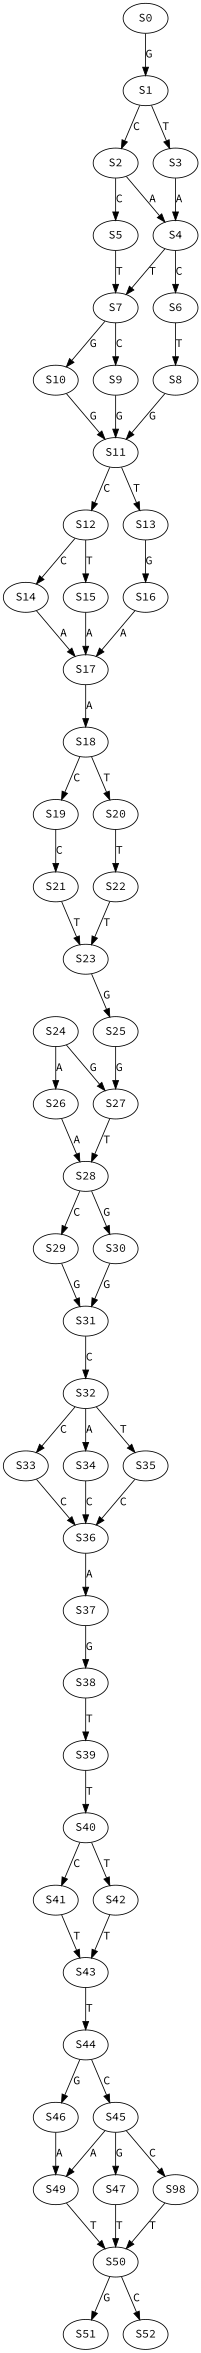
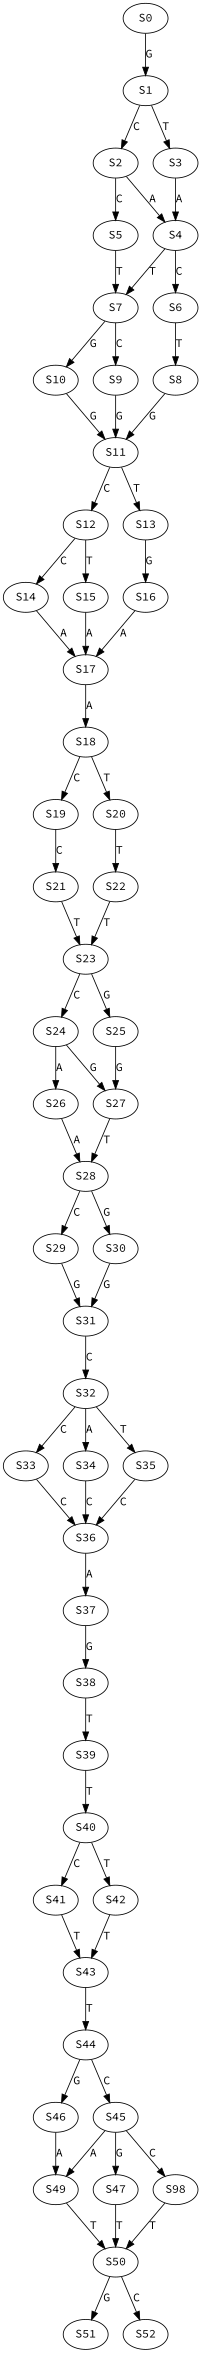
edge "S23" -> "S24": added, label "C"
